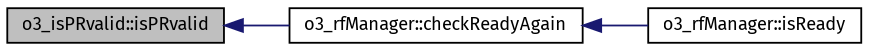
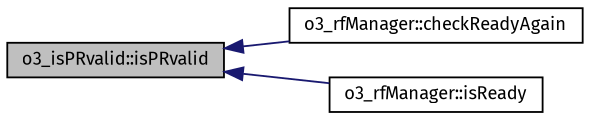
edge "o3_rfManager::isReady" -> "o3_rfManager::checkReadyAgain": now "o3_rfManager::isReady" -> "o3_isPRvalid::isPRvalid"
